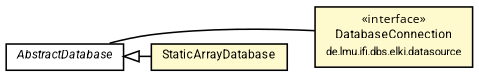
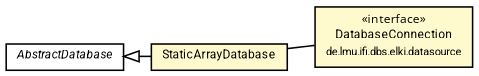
edge "DatabaseConnection" -- "AbstractDatabase": now "DatabaseConnection" -- "StaticArrayDatabase"
